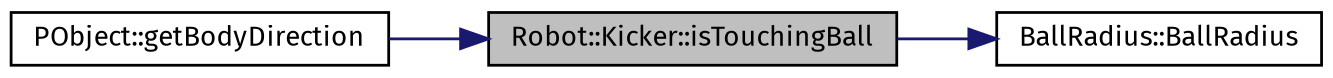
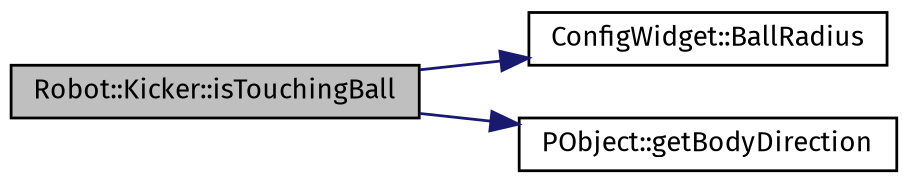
edge "PObject::getBodyDirection" -> "Robot::Kicker::isTouchingBall": reversed
node "BallRadius::BallRadius": label "BallRadius::BallRadius" -> "ConfigWidget::BallRadius"
